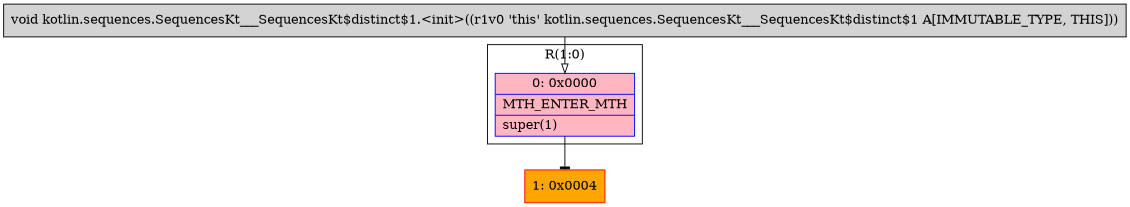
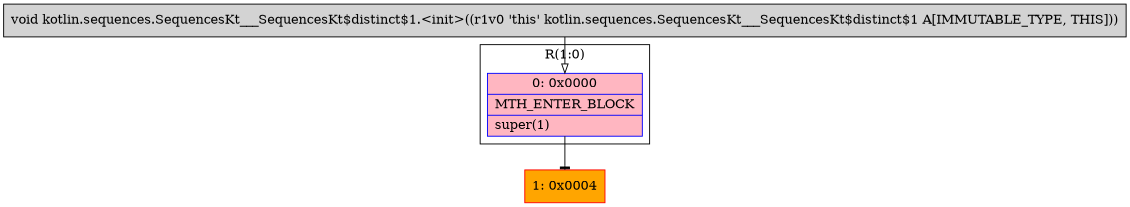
node "0: 0x0000": text "MTH_ENTER_MTH" -> "MTH_ENTER_BLOCK"
